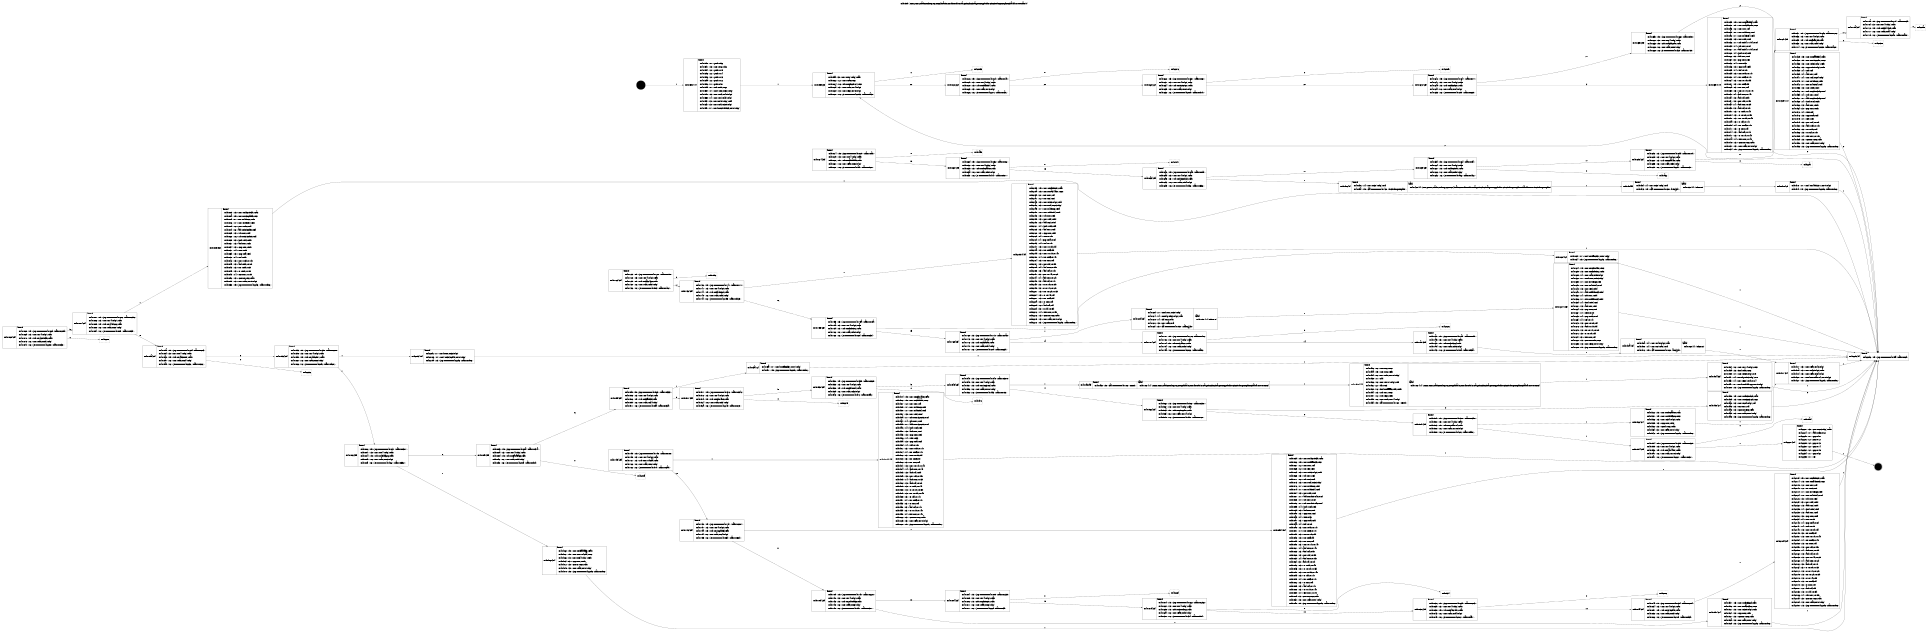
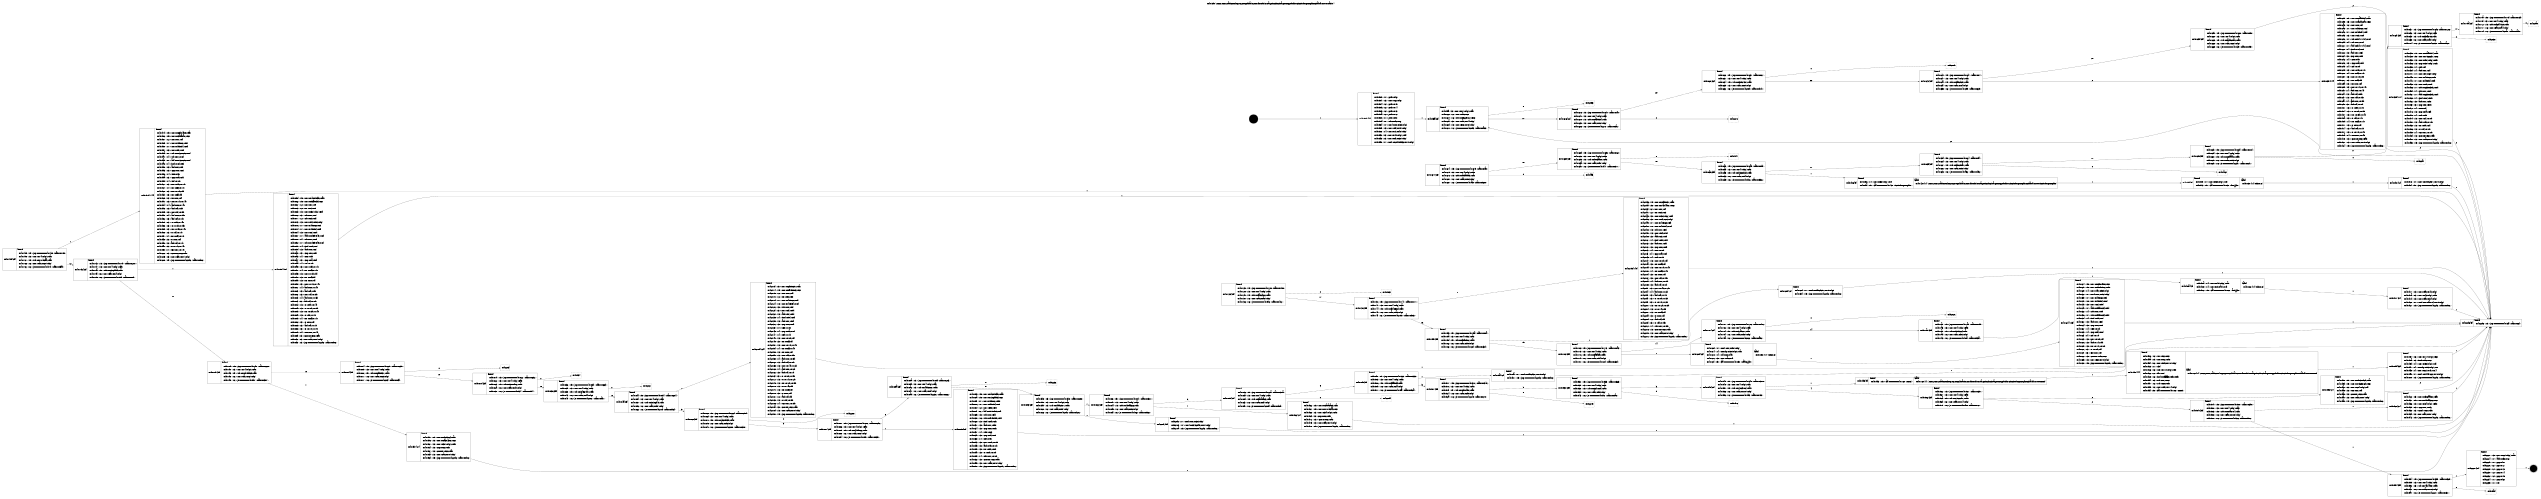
edge "0x40184f [25]" -> "0x401868 [25]": added, label "9"
edge "0x401b2c [27]" -> "0x401b17 [21]": now "0x401b2c [27]" -> "0x4022d6 [5]"
